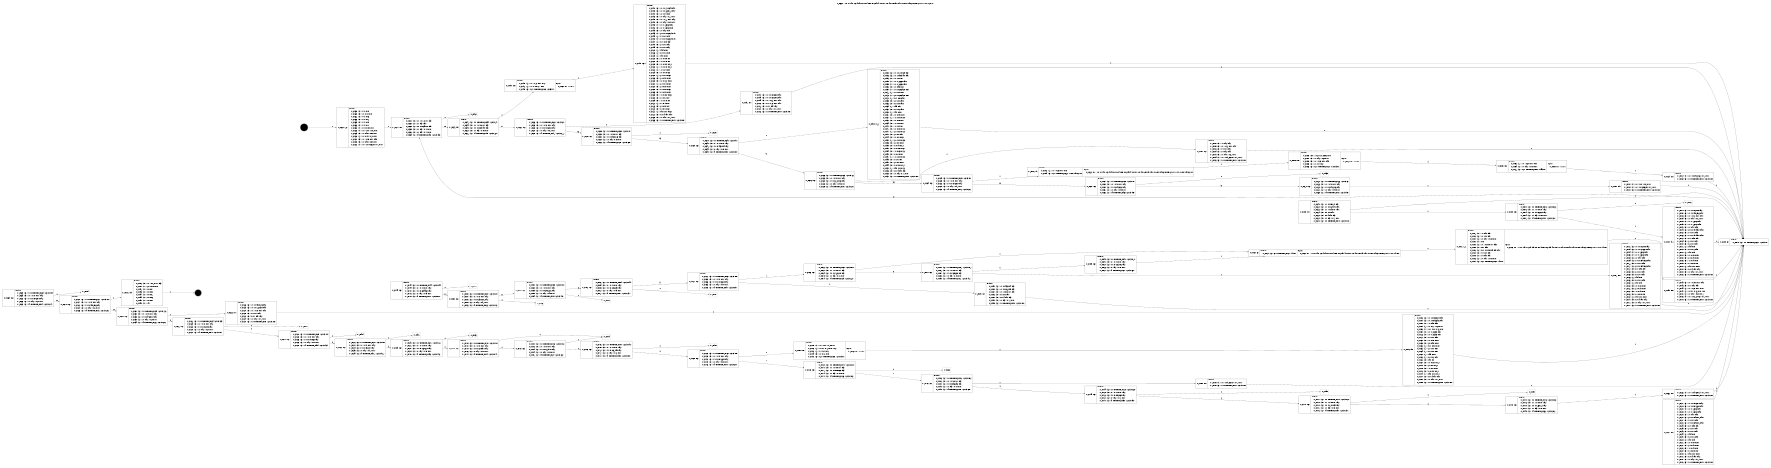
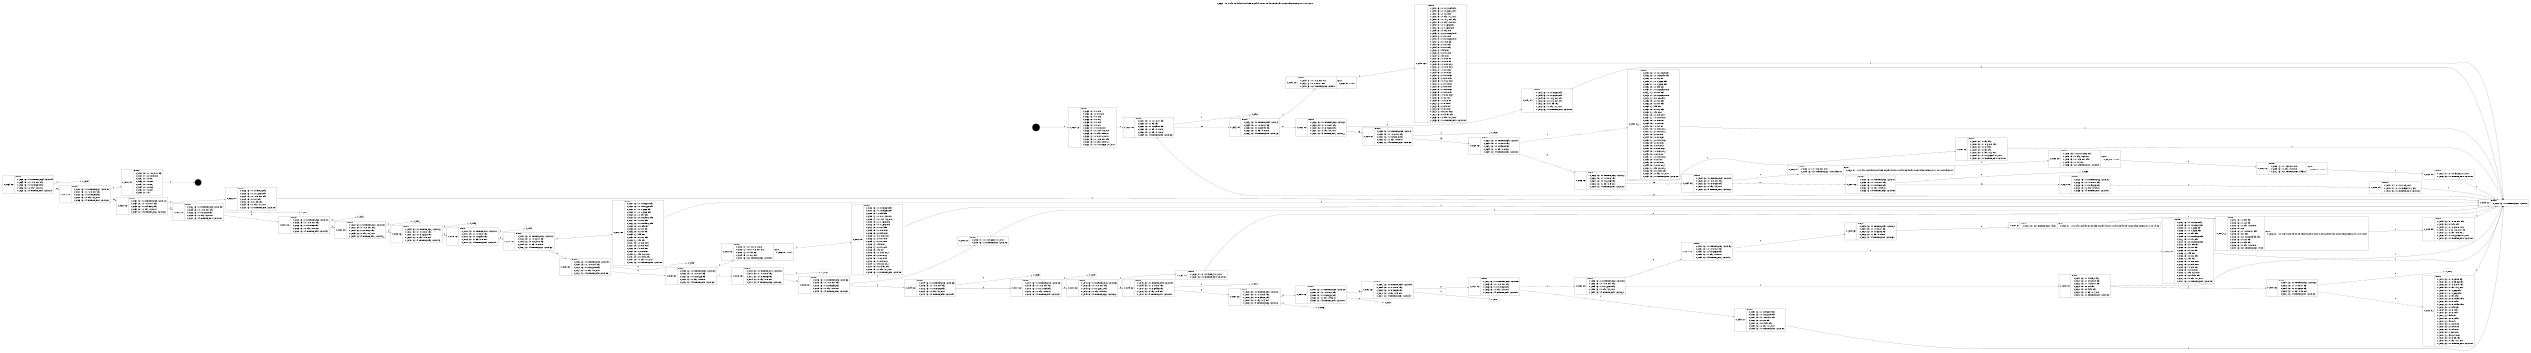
edge "0x401866 [25]" -> "0x401baf [5]": now "0x401866 [25]" -> "0x401a9c [27]"
edge "0x4017d0 [25]" -> "0x4017e9 [25]": added, label "5"
edge "0x401721 [25]" -> "0x401dc9": now "0x401721 [25]" -> "0x401ab7 [88]"
